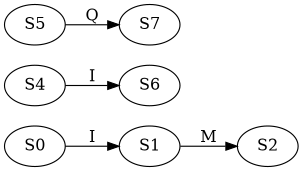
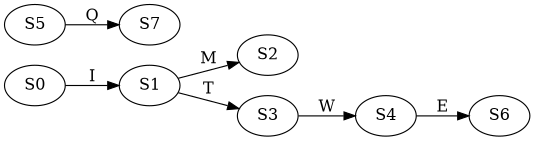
edge "S4" -> "S6": label "I" -> "E"
node "S3": added
